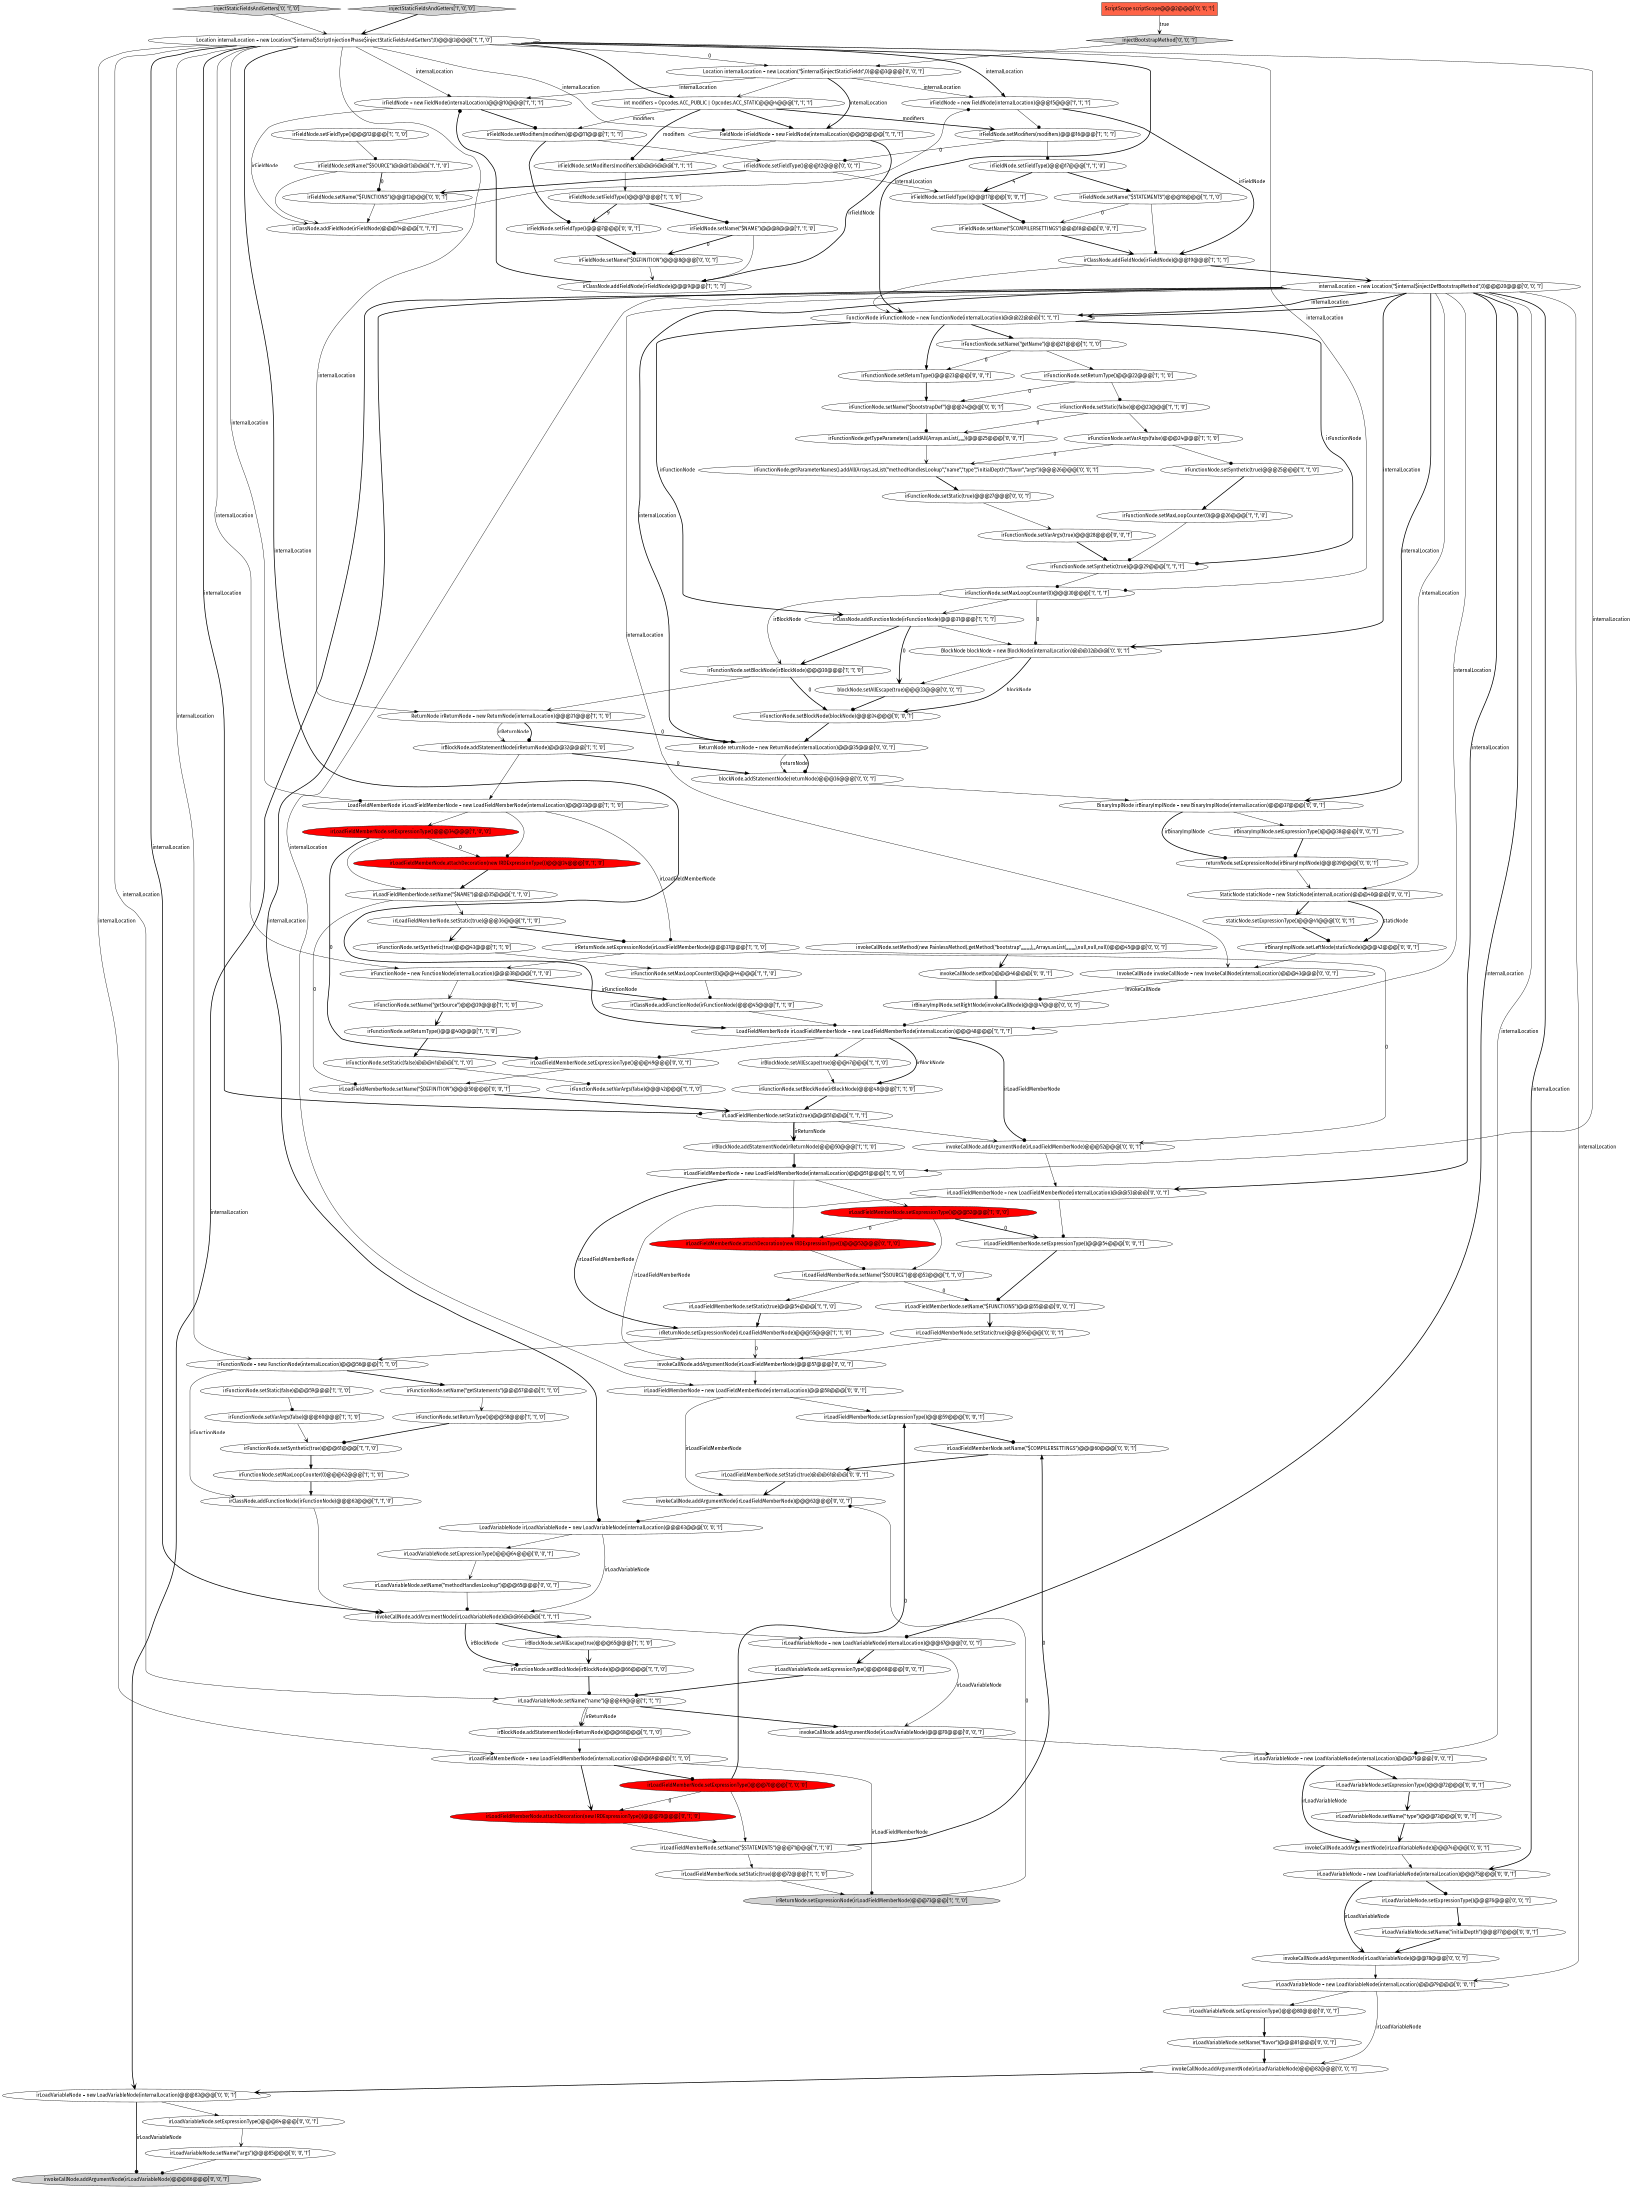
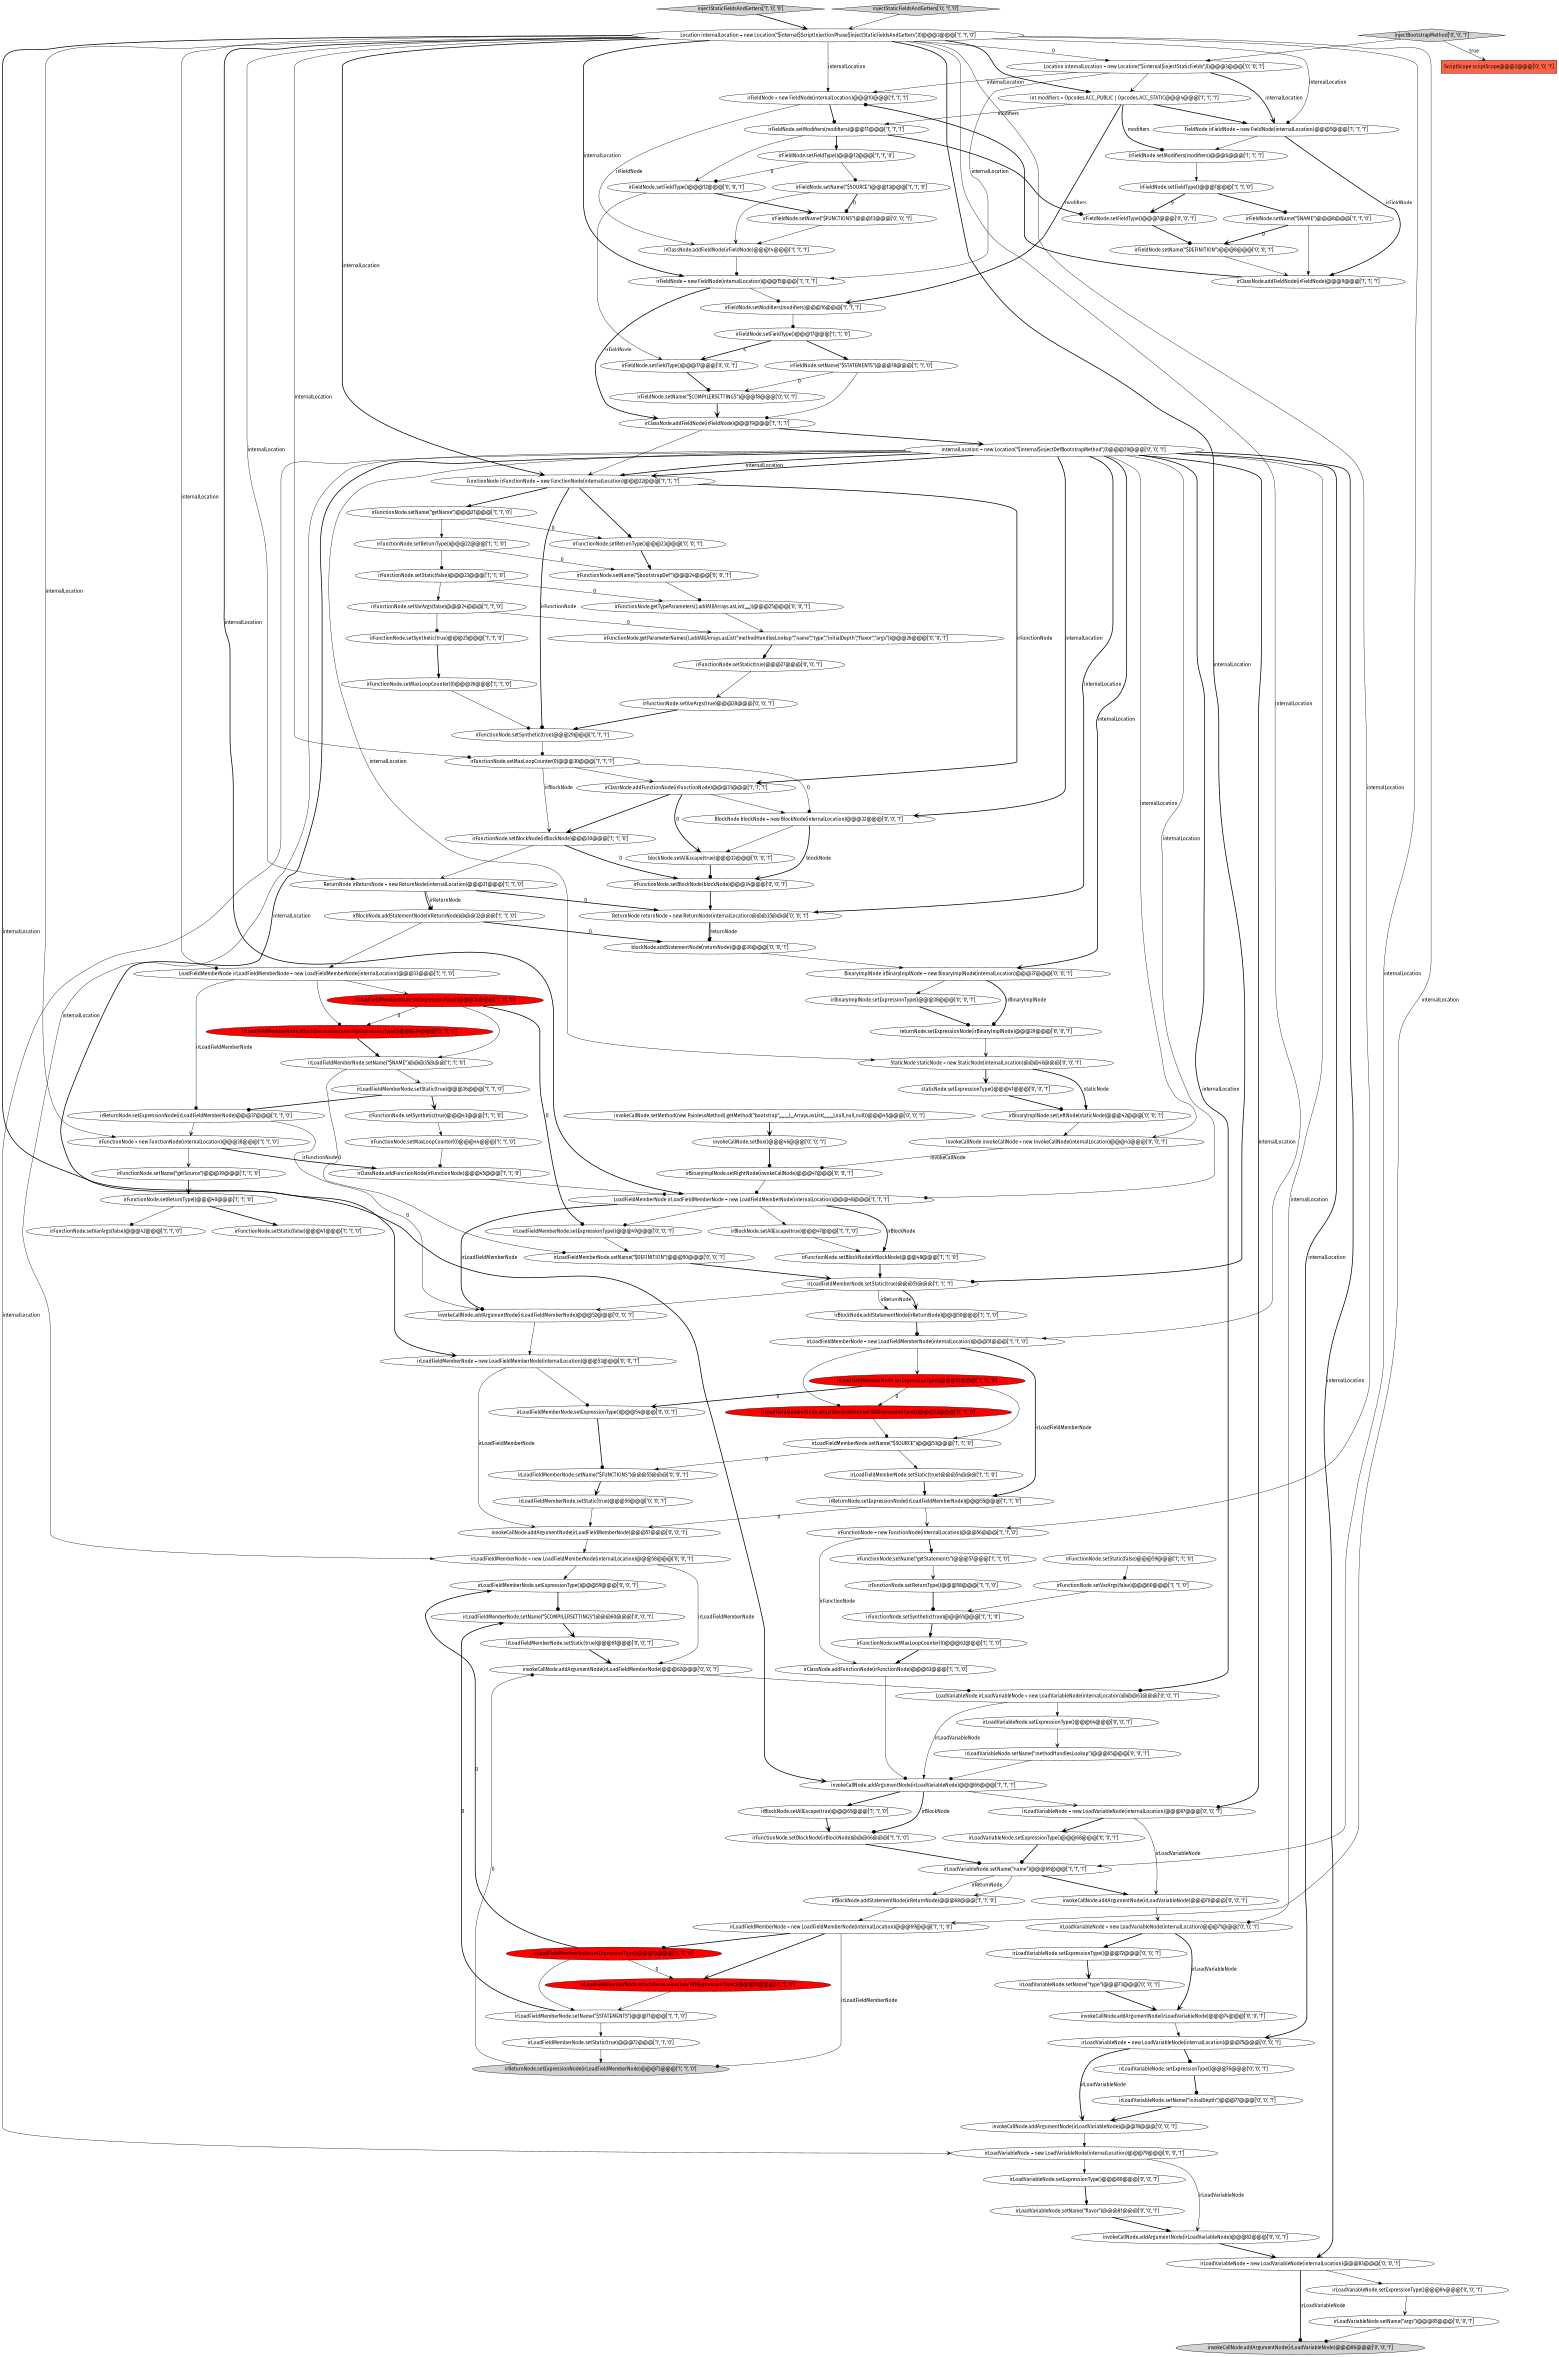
edge "ScriptScope scriptScope@@@2@@@['0', '0', '1']" -> "injectBootstrapMethod['0', '0', '1']": reversed
edge "irFieldNode.setModifiers(modifiers)@@@11@@@['1', '1', '1']" -> "irFieldNode.setFieldType()@@@12@@@['1', '1', '0']": added
edge "irFieldNode.setModifiers(modifiers)@@@16@@@['1', '1', '1']" -> "irFieldNode.setFieldType()@@@12@@@['0', '0', '1']": now "irFieldNode.setFieldType()@@@12@@@['1', '1', '0']" -> "irFieldNode.setFieldType()@@@12@@@['0', '0', '1']"
edge "irFunctionNode.setStatic(false)@@@41@@@['1', '1', '0']" -> "irFunctionNode.setVarArgs(false)@@@42@@@['1', '1', '0']": now "irFunctionNode.setReturnType()@@@40@@@['1', '1', '0']" -> "irFunctionNode.setVarArgs(false)@@@42@@@['1', '1', '0']"
